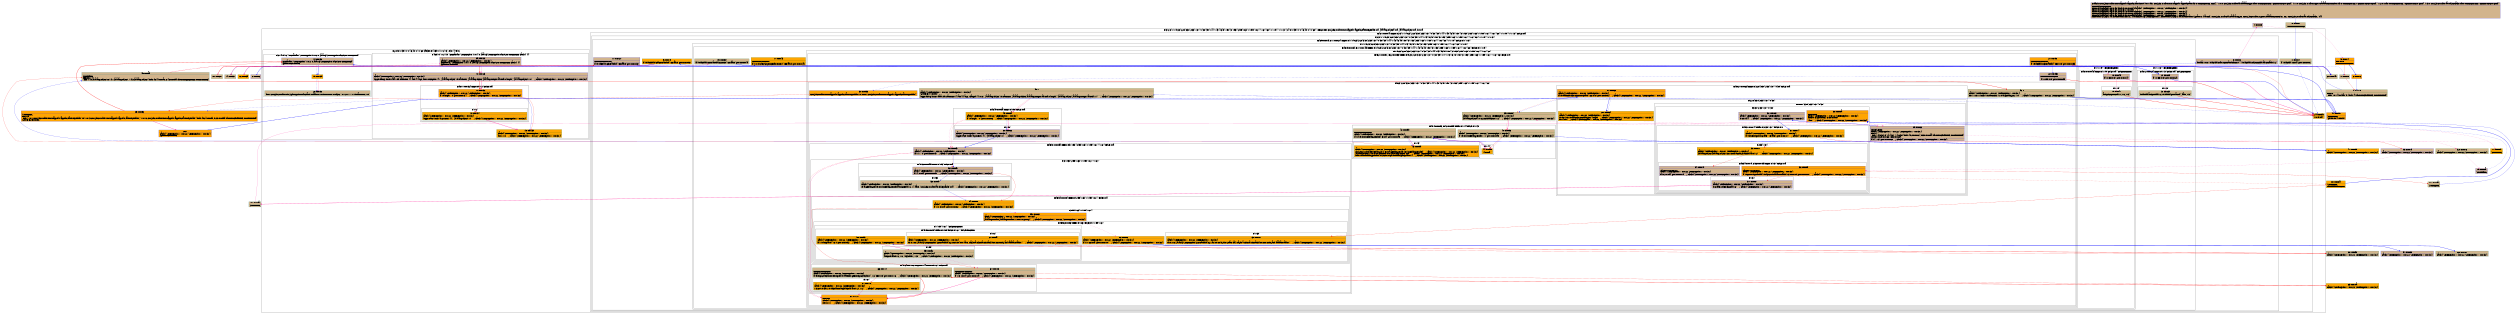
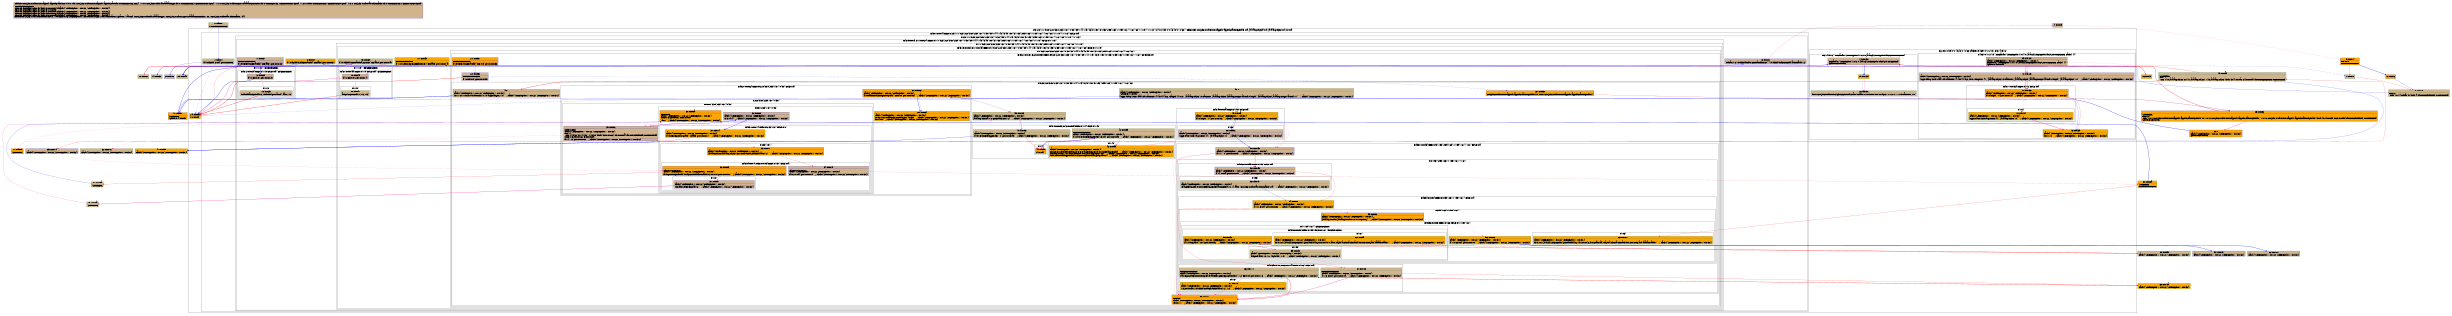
edge "9: 0x001f" -> "16: 0x003f": now "15: 0x003d" -> "16: 0x003f"
node "45: 0x00af": text "REGION: r4" -> "PHI: r4"
node "79: 0x008a": removed
